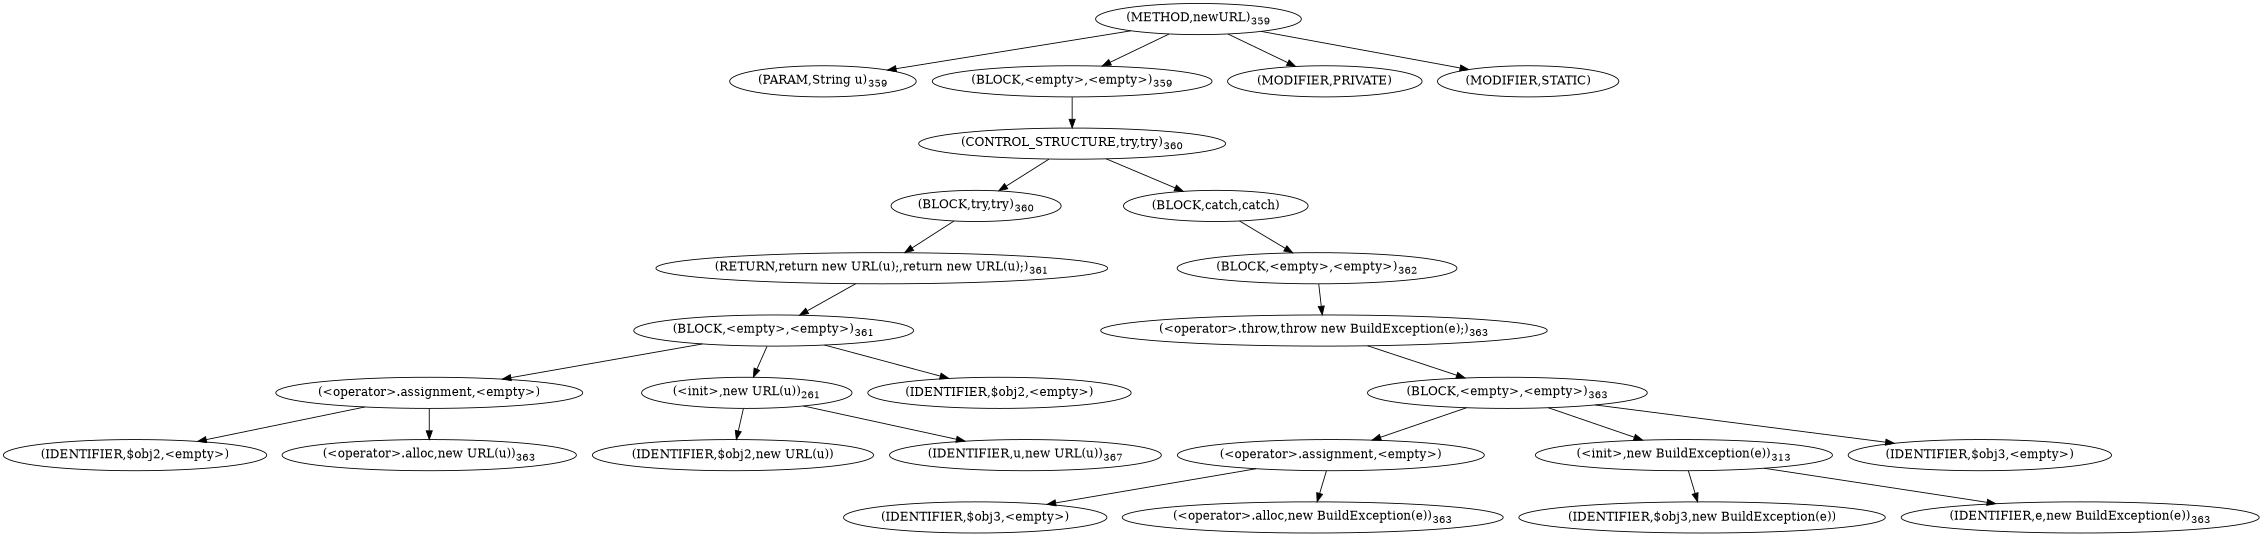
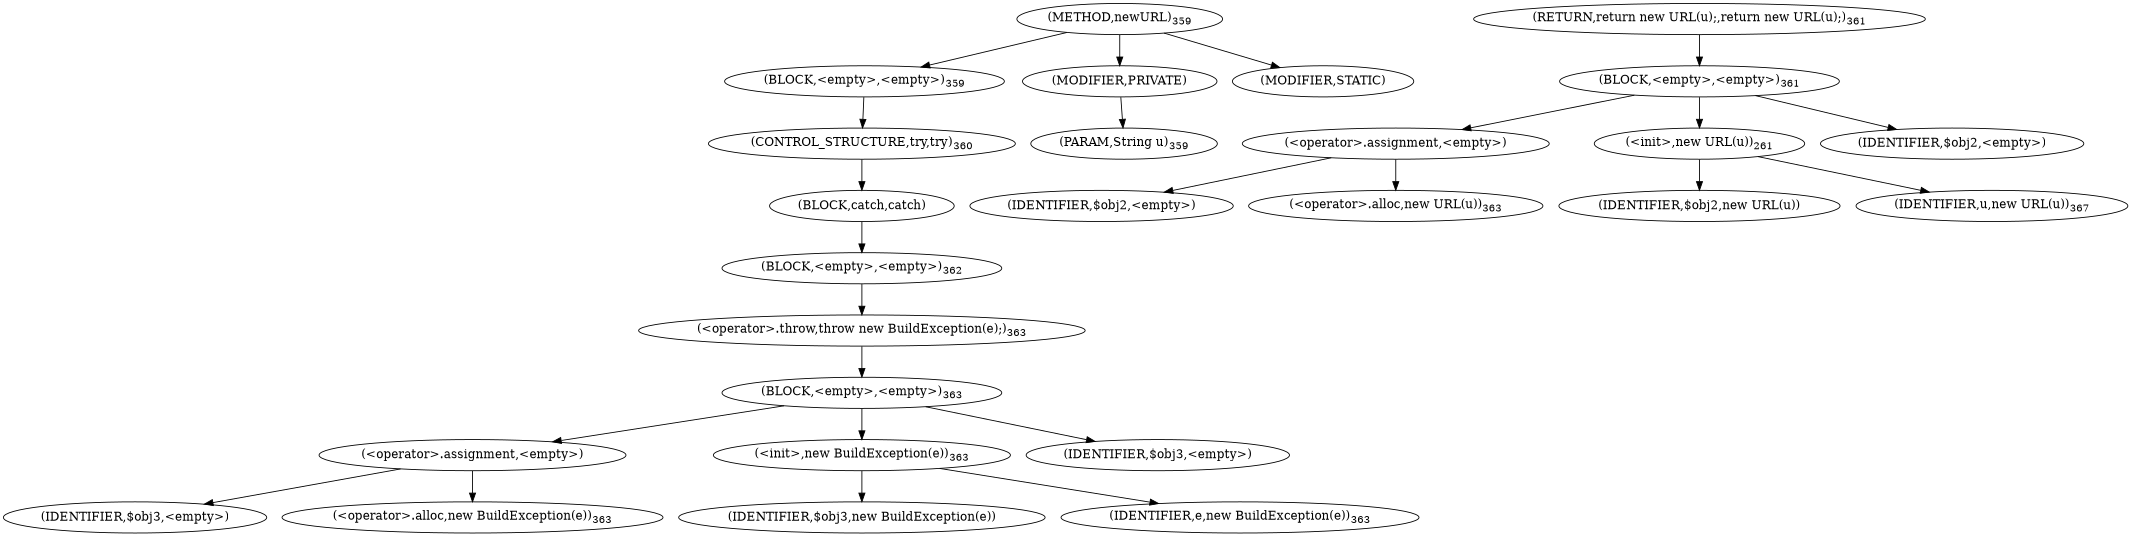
edge "(METHOD,newURL)" -> "(PARAM,String u)": now "(MODIFIER,PRIVATE)" -> "(PARAM,String u)"
node "(BLOCK,try,try)": removed
node "(<init>,new BuildException(e))": text "313" -> "363"
